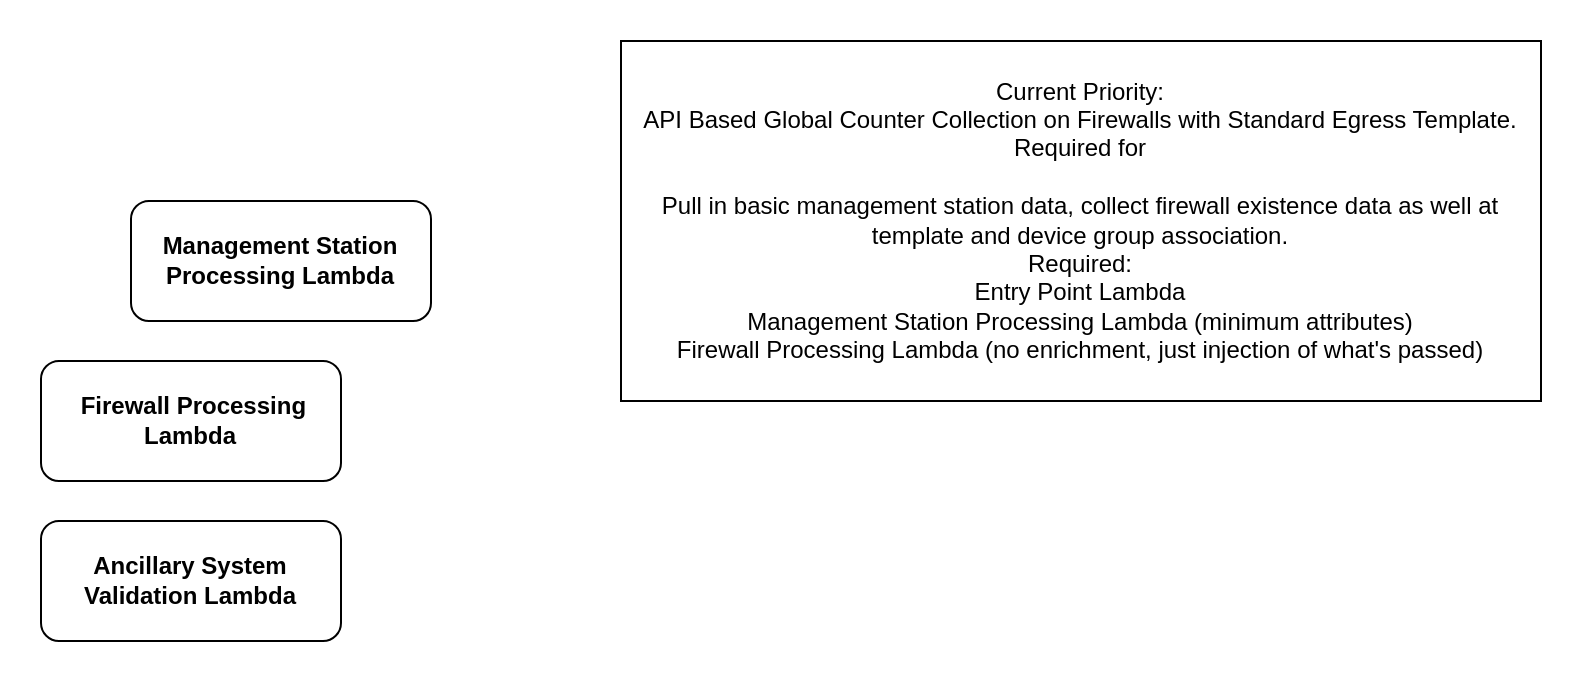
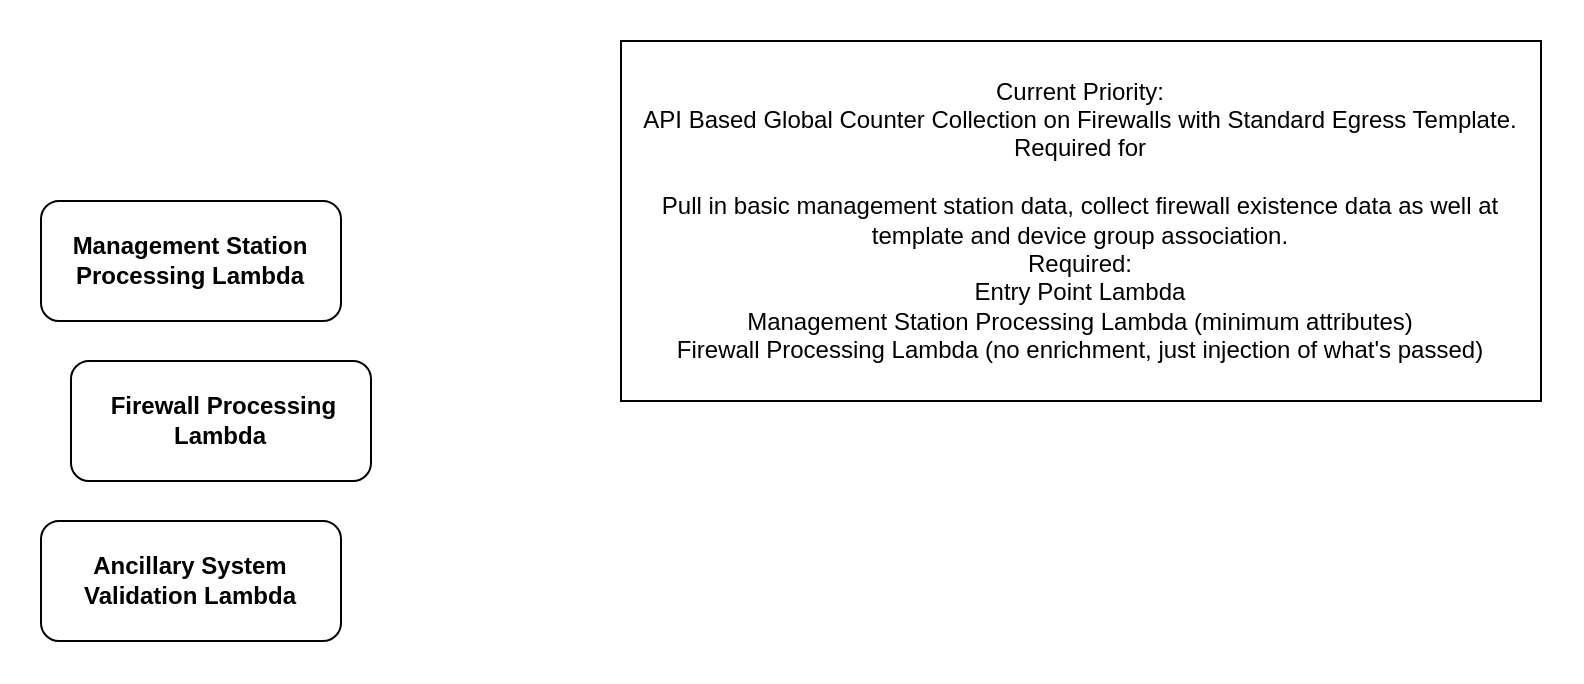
node "Management Station Processing Lambda": moved (281, 261) -> (191, 261)
node "Firewall Processing Lambda": moved (191, 421) -> (221, 421)
